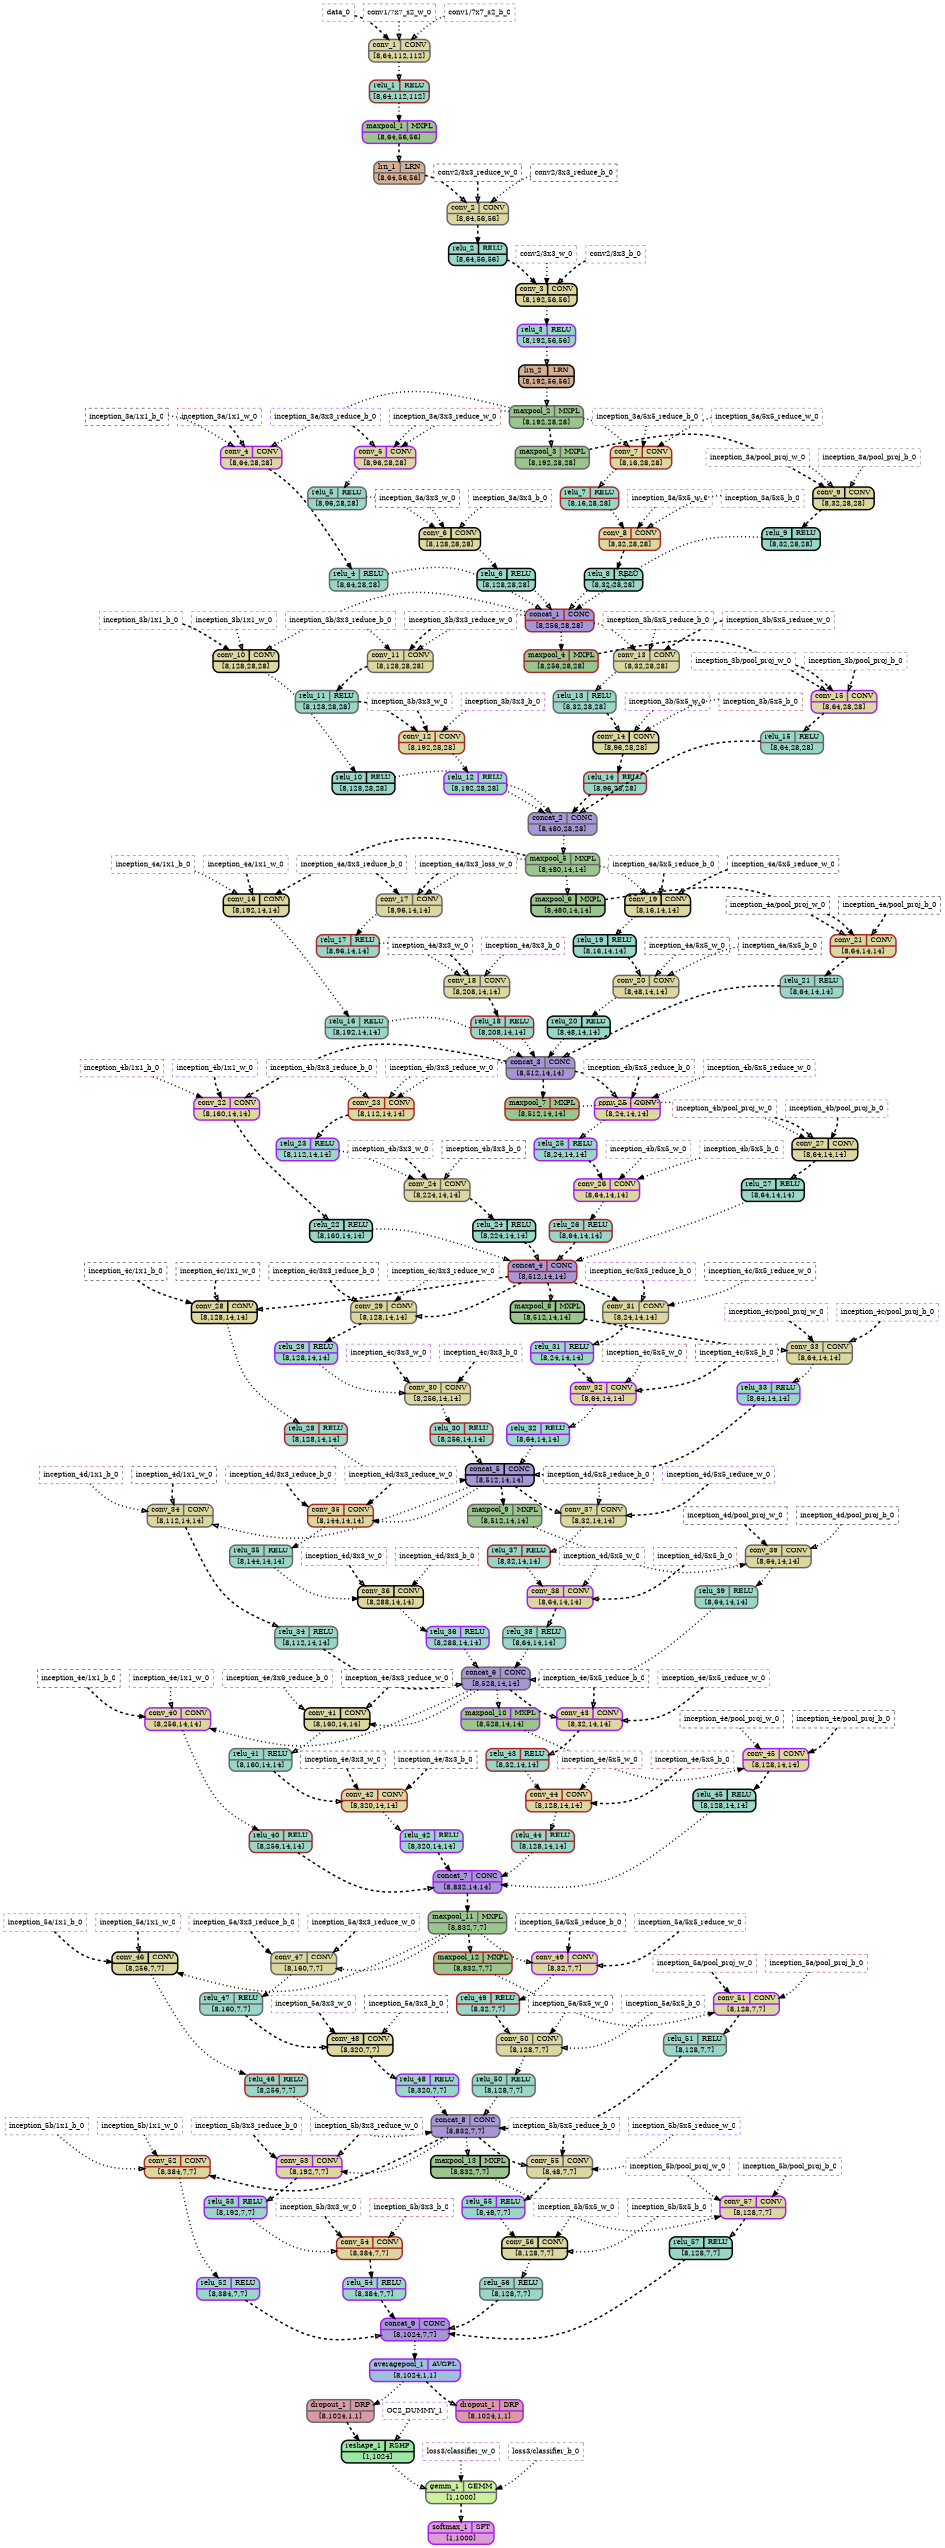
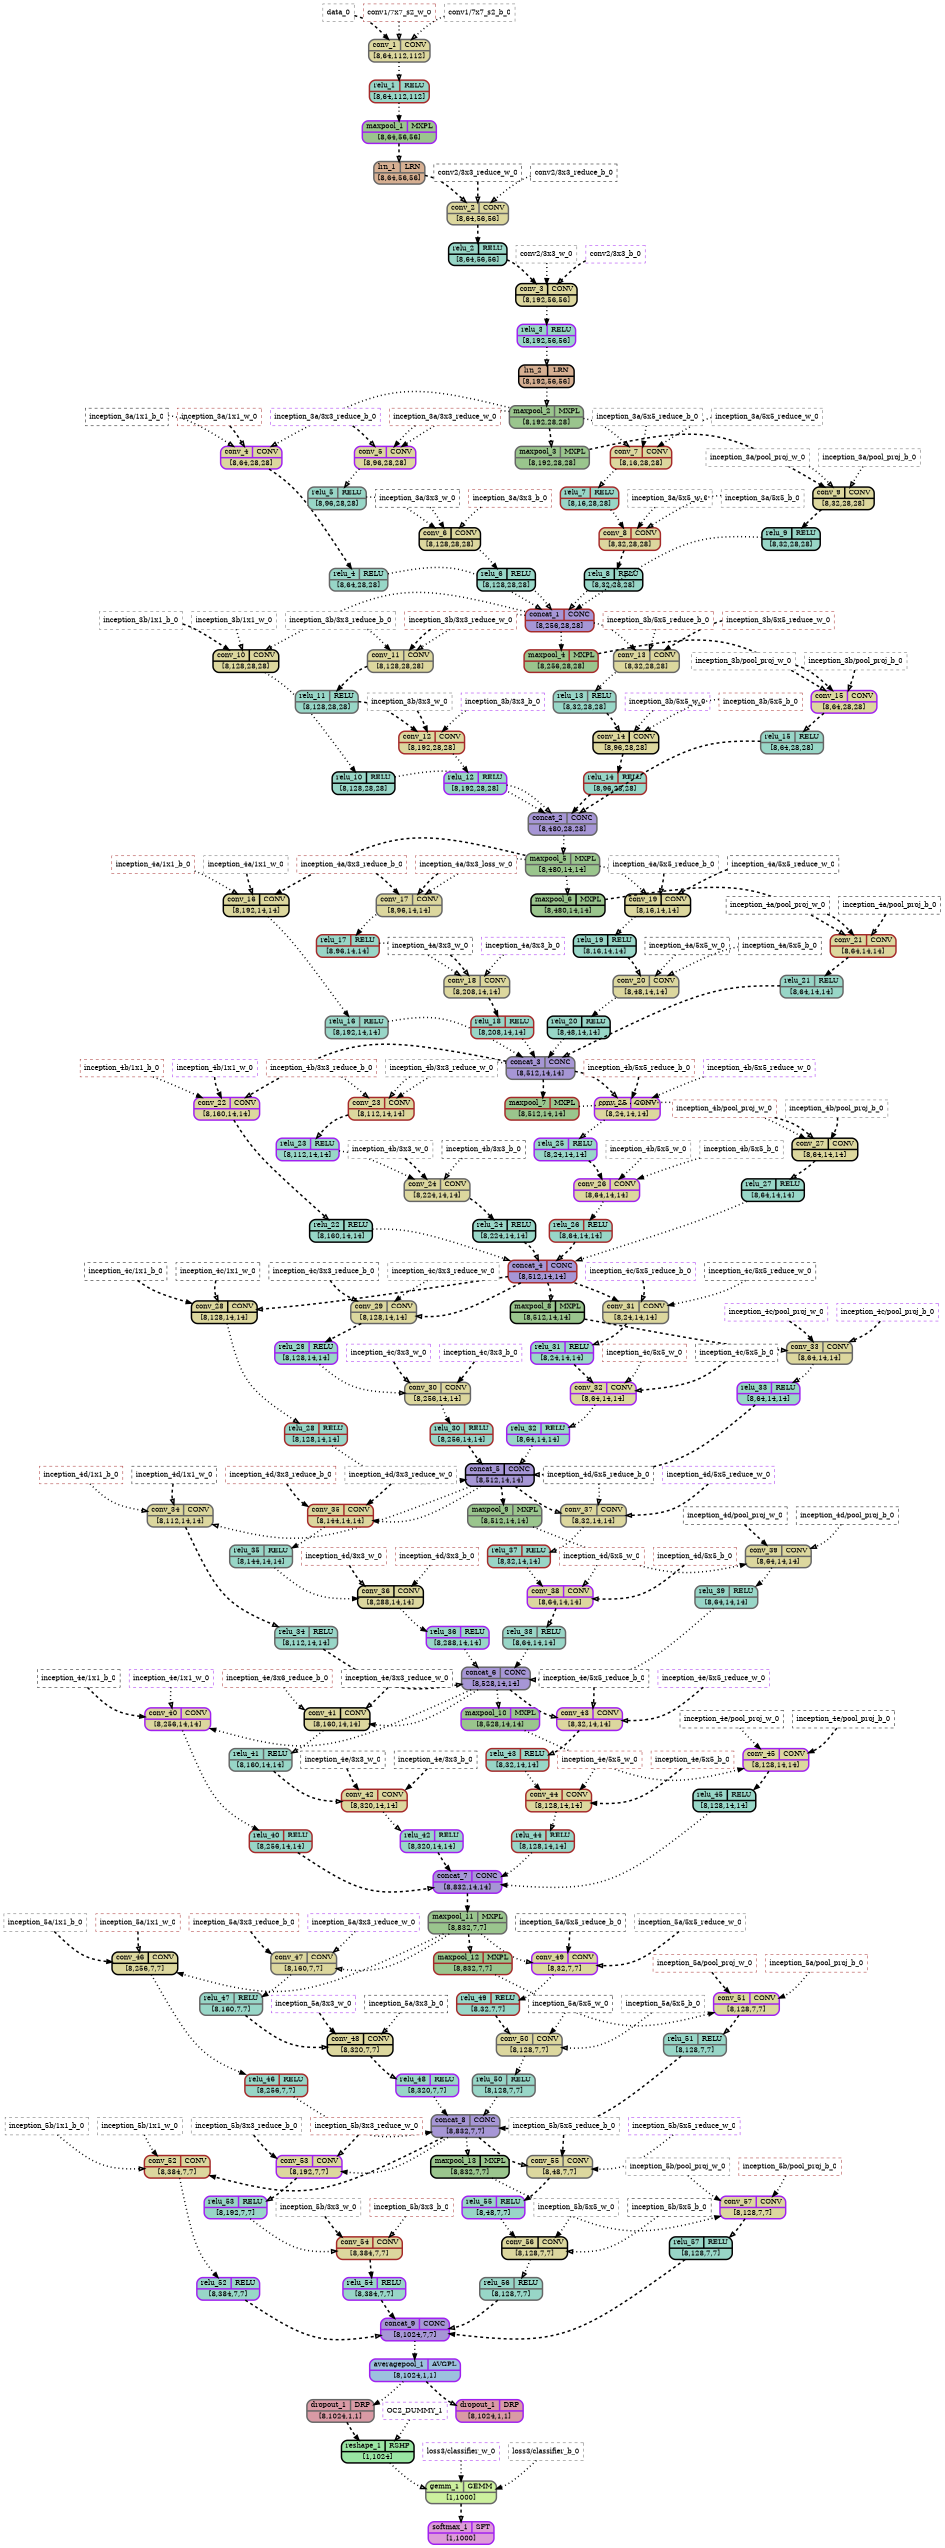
edge "inception_5a/3x3_reduce_w_0" -> "conv_47": style dashed -> dotted
